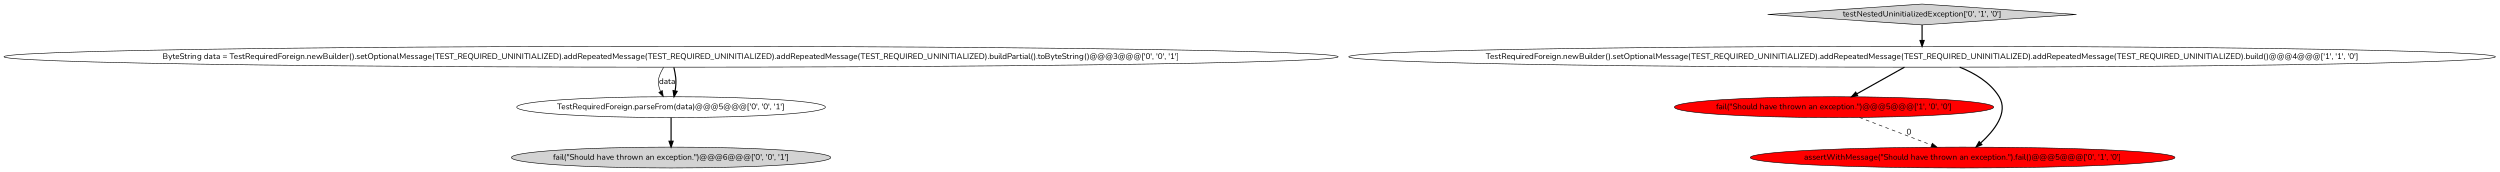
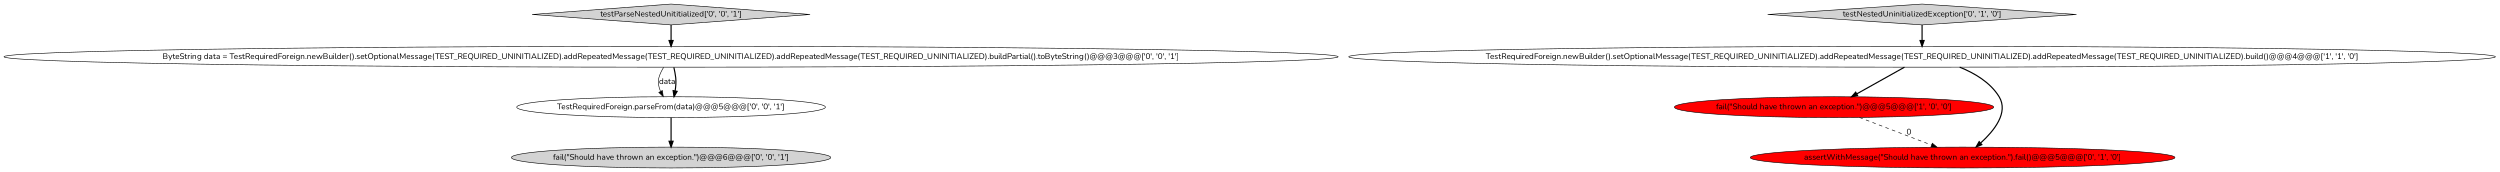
node "testParseNestedUnititialized['0', '0', '1']": added
